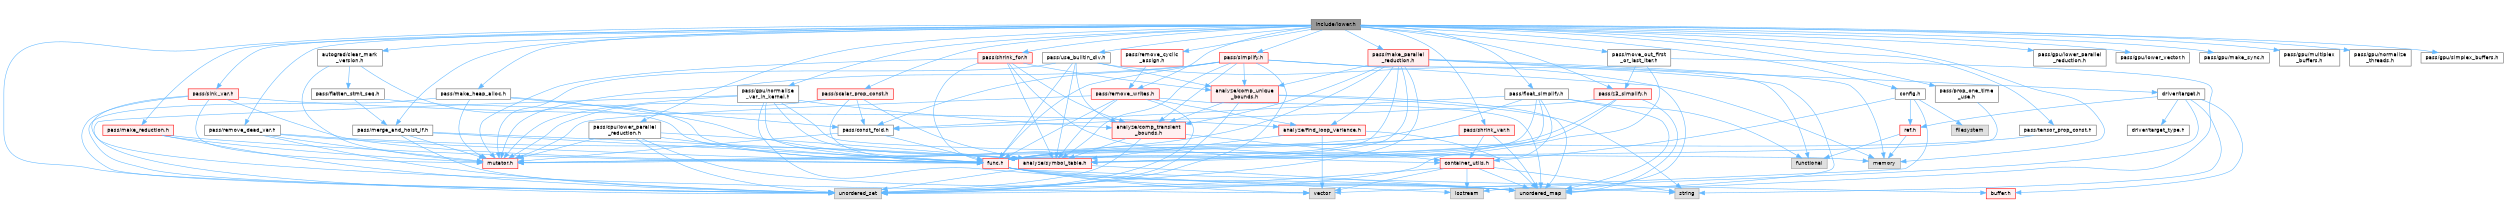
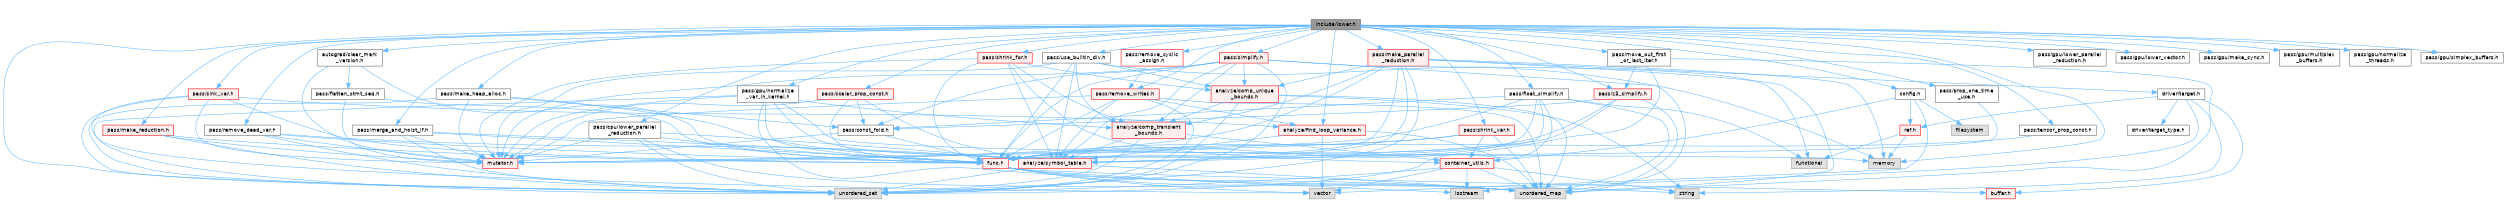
edge "pass/make_parallel _reduction.h" -> "analyze/find_loop_variance.h": now "include/lower.h" -> "analyze/find_loop_variance.h"
edge "pass/flatten_stmt_seq.h" -> "pass/merge_and_hoist_if.h": now "pass/flatten_stmt_seq.h" -> "mutator.h"
